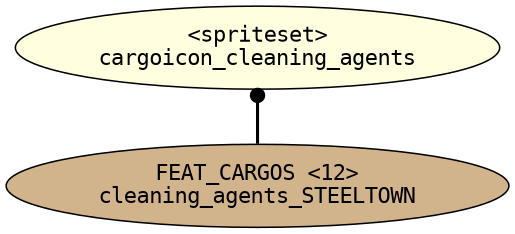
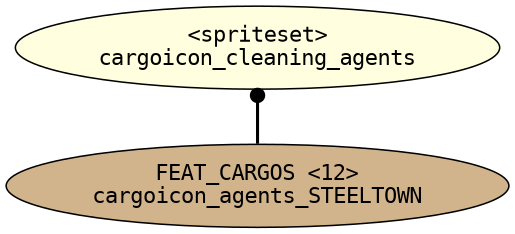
node "FEAT_CARGOS <12> cleaning_agents_STEELTOWN": label "FEAT_CARGOS <12> cleaning_agents_STEELTOWN" -> "FEAT_CARGOS <12> cargoicon_agents_STEELTOWN"
